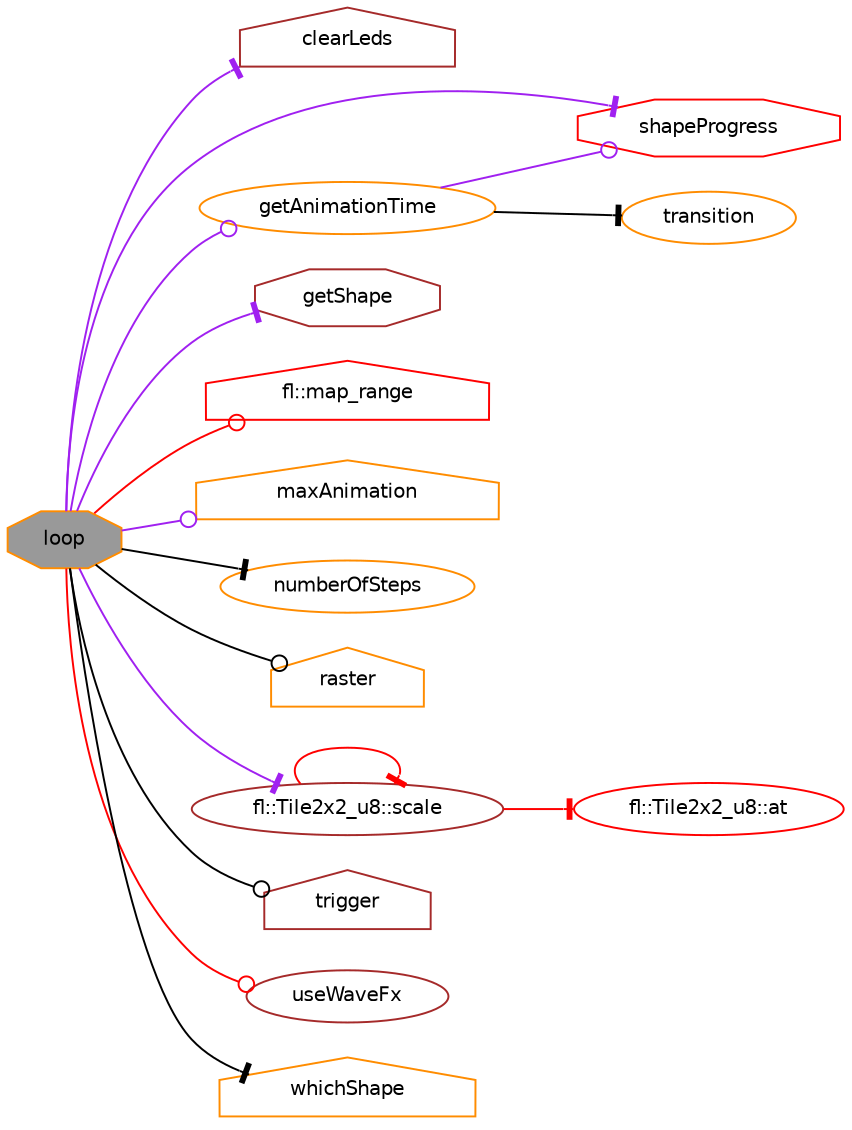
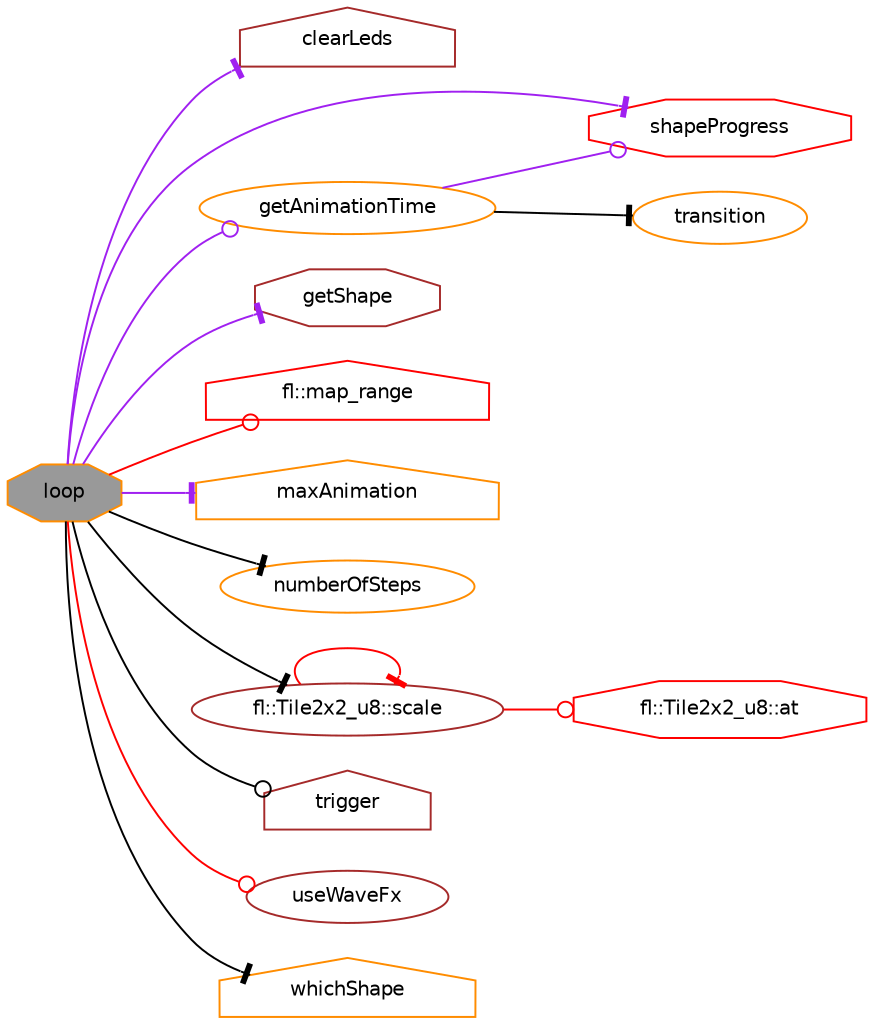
edge "loop" -> "maxAnimation": arrowhead odot -> tee
node "raster": removed
edge "loop" -> "fl::Tile2x2_u8::scale": color purple -> black
edge "fl::Tile2x2_u8::scale" -> "fl::Tile2x2_u8::at": arrowhead tee -> odot
node "fl::Tile2x2_u8::at": shape ellipse -> octagon
